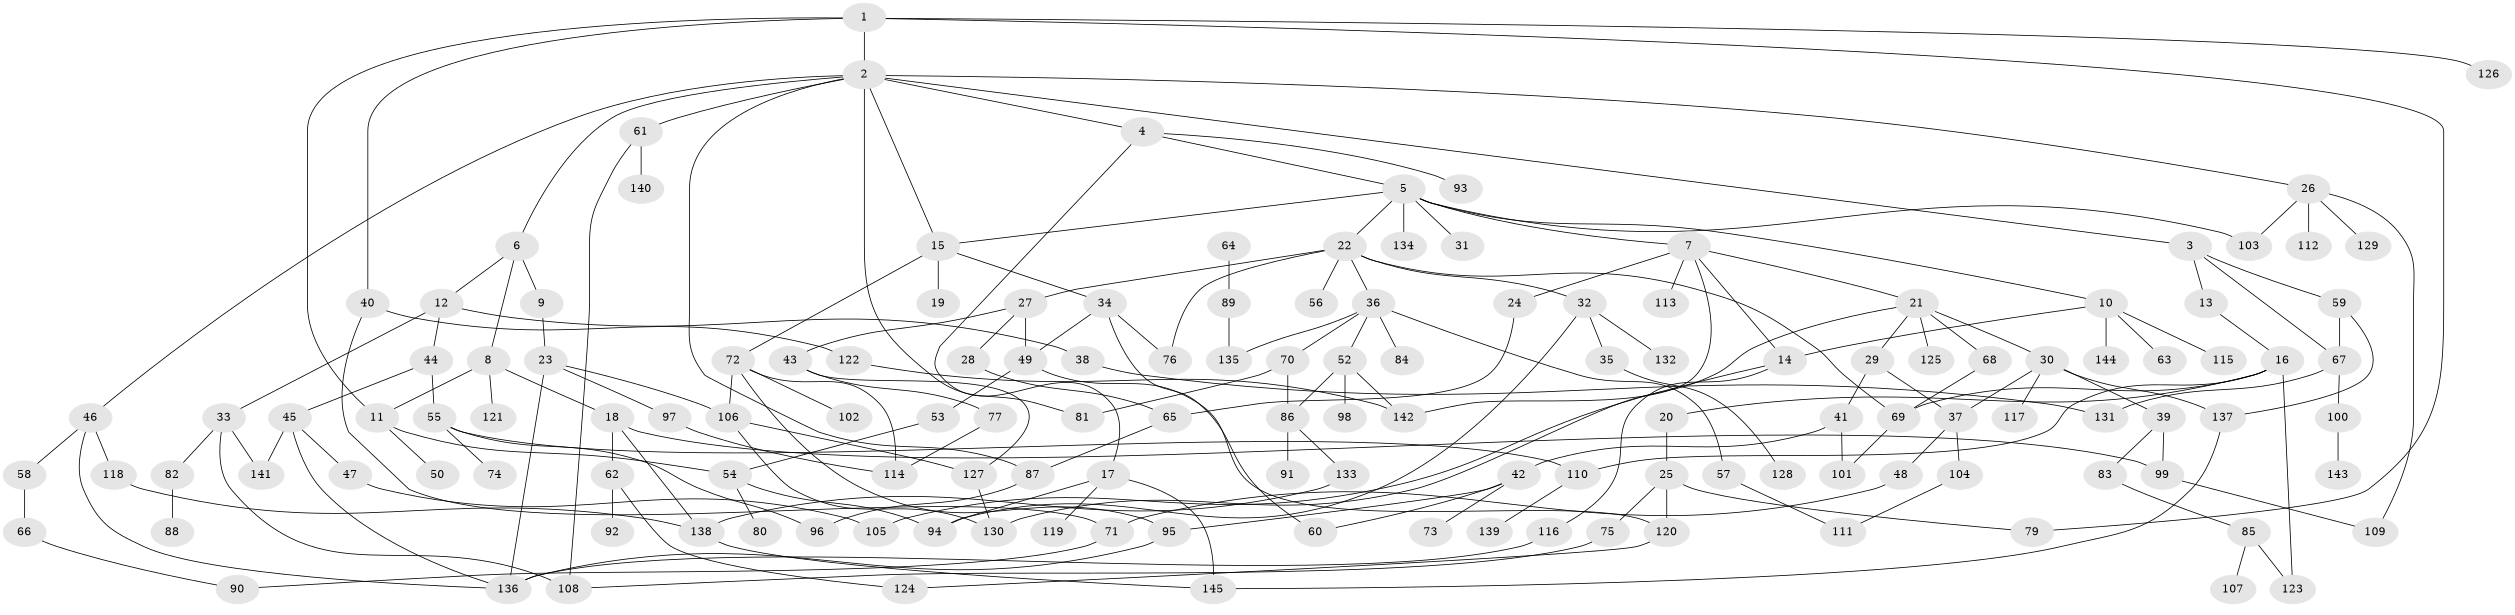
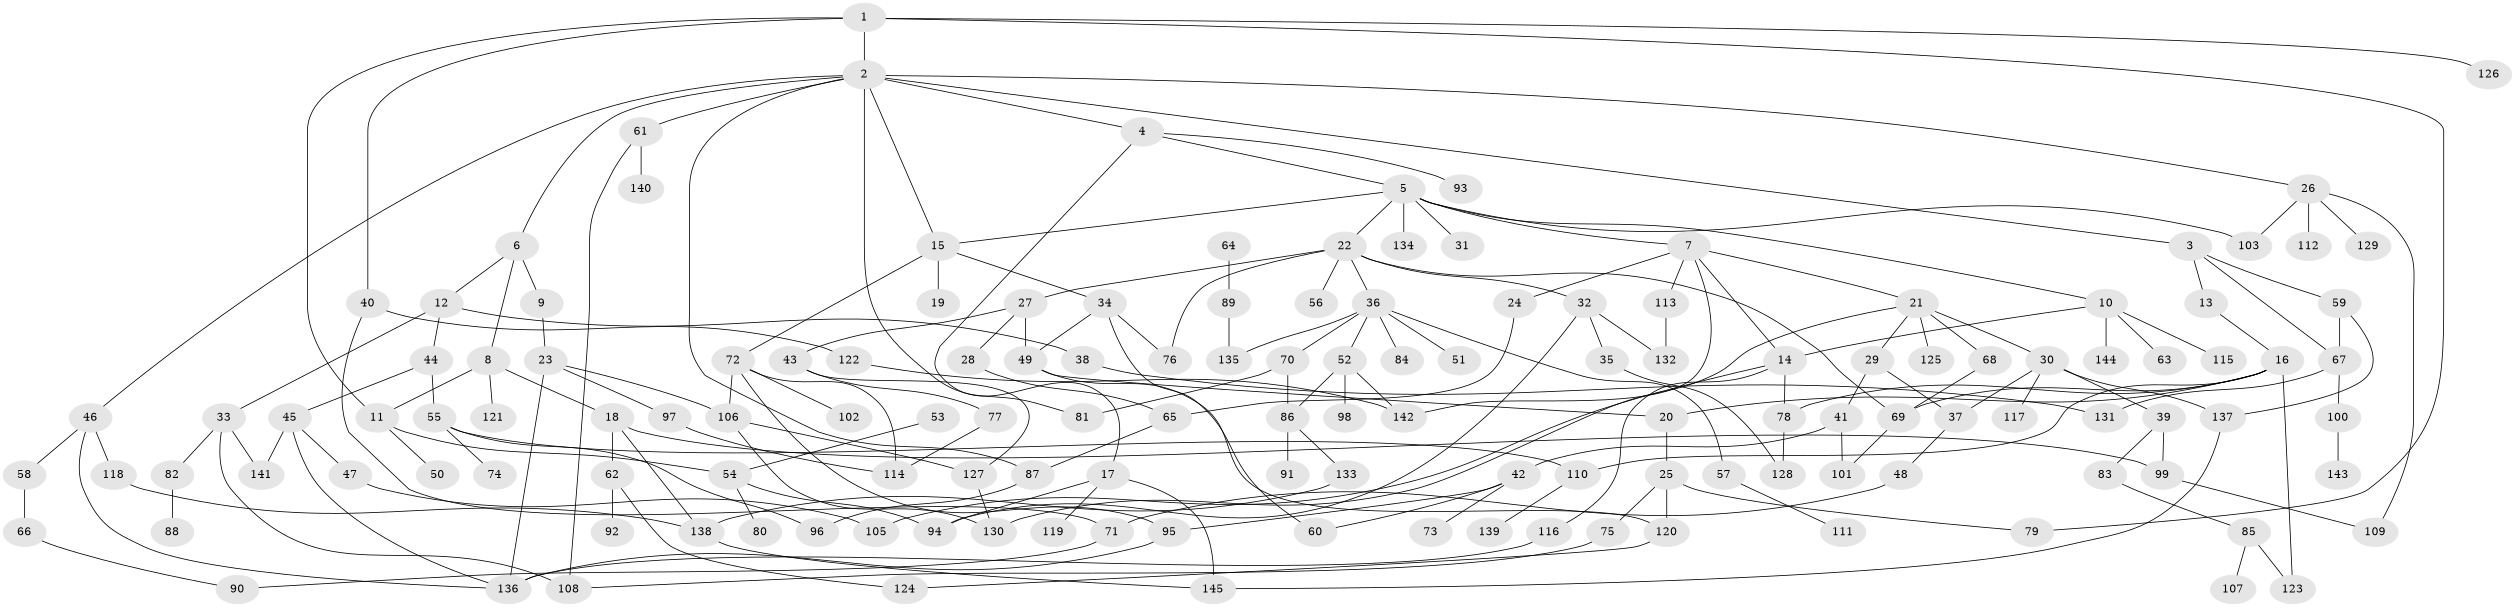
edge "113" -- "132": added
node "51": added
edge "49" -- "53": now "49" -- "20"
node "78": added
node "104": removed
